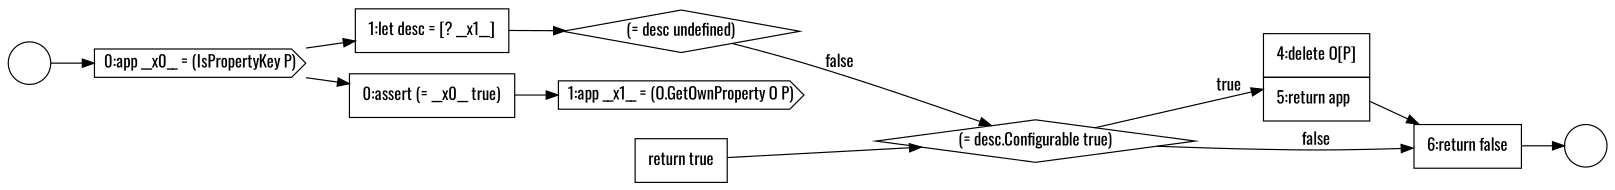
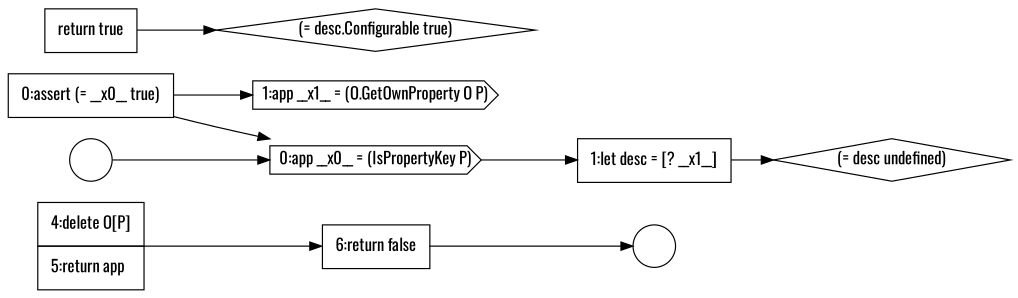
edge "0:app __x0__ = (IsPropertyKey P)" -> "0:assert (= __x0__ true)": reversed
edge "(= desc undefined)" -> "(= desc.Configurable true)": removed, label "false"
edge "(= desc.Configurable true)" -> "4:delete O[P]": removed, label "true"
edge "(= desc.Configurable true)" -> "6:return false": removed, label "false"
